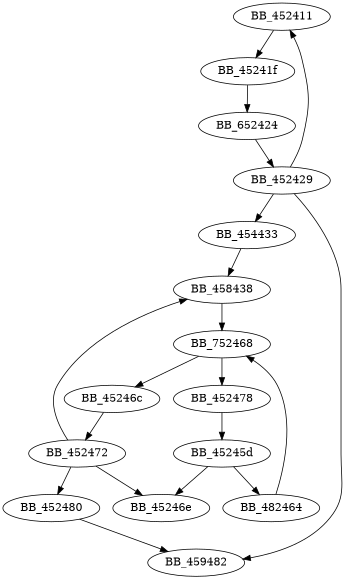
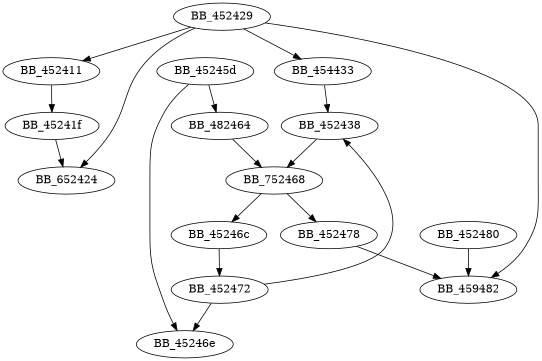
edge "BB_652424" -> "BB_452429": reversed
node "BB_458438": label "BB_458438" -> "BB_452438"
edge "BB_452478" -> "BB_45245d": now "BB_452478" -> "BB_459482"
edge "BB_452472" -> "BB_452480": removed
